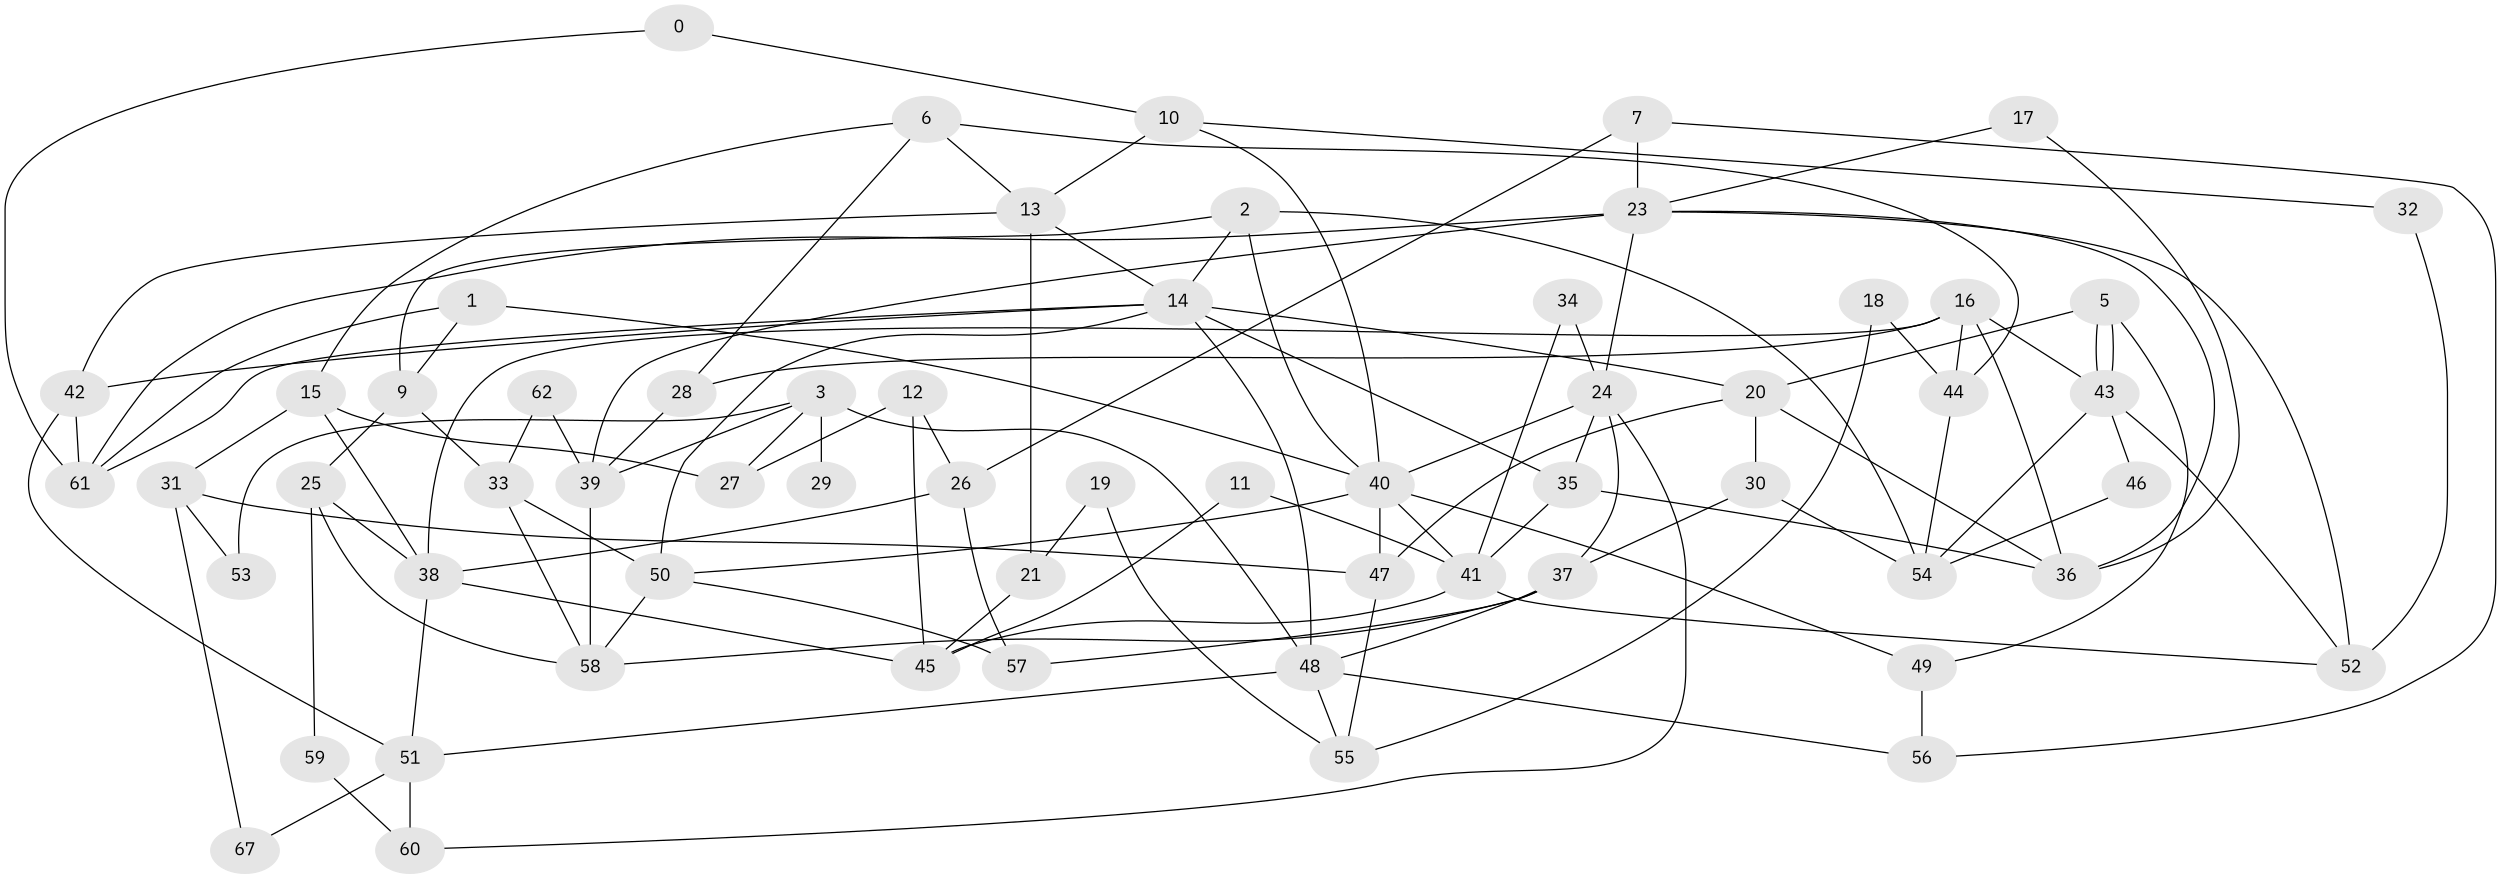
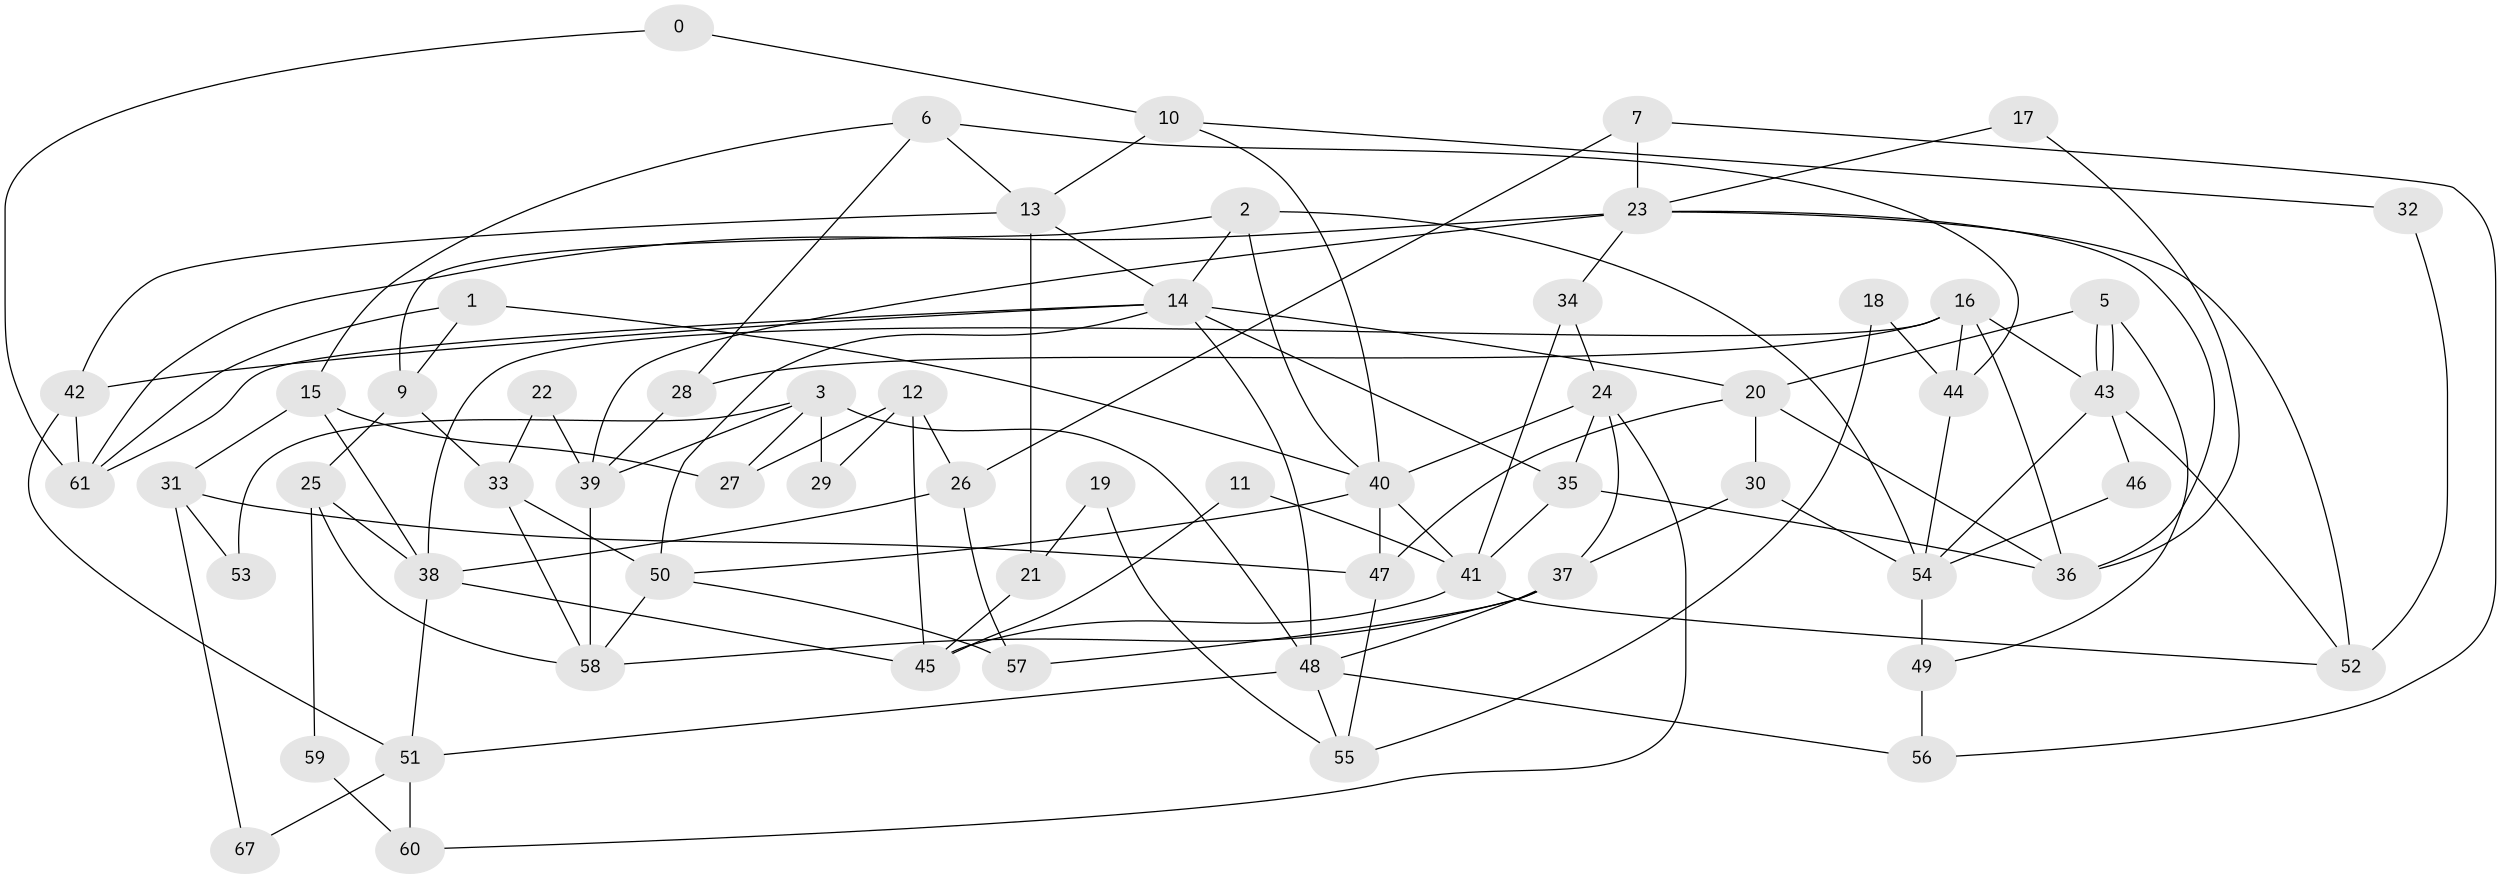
edge "23" -- "24": now "23" -- "34"
node "62": label "62" -> "22"
edge "12" -- "29": added
edge "40" -- "49": now "54" -- "49"
